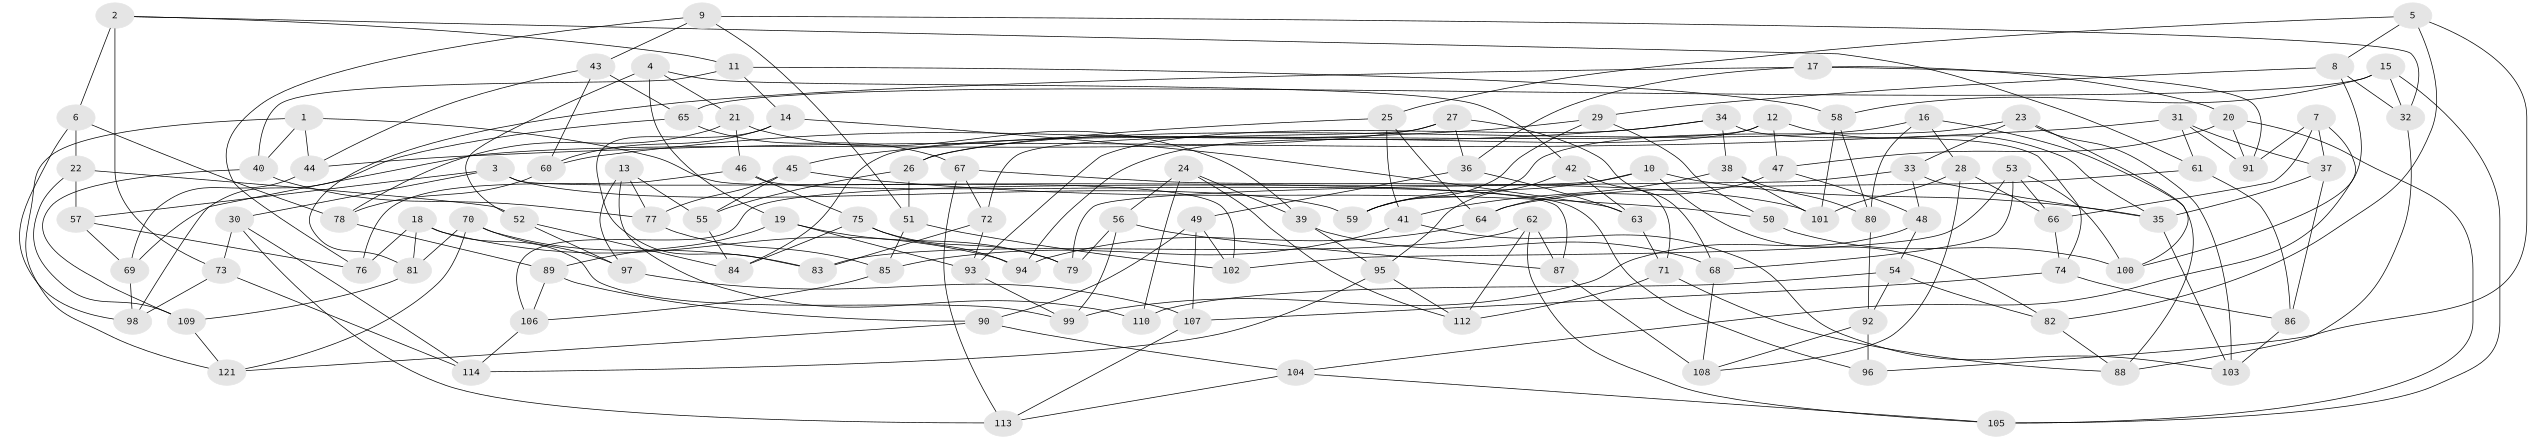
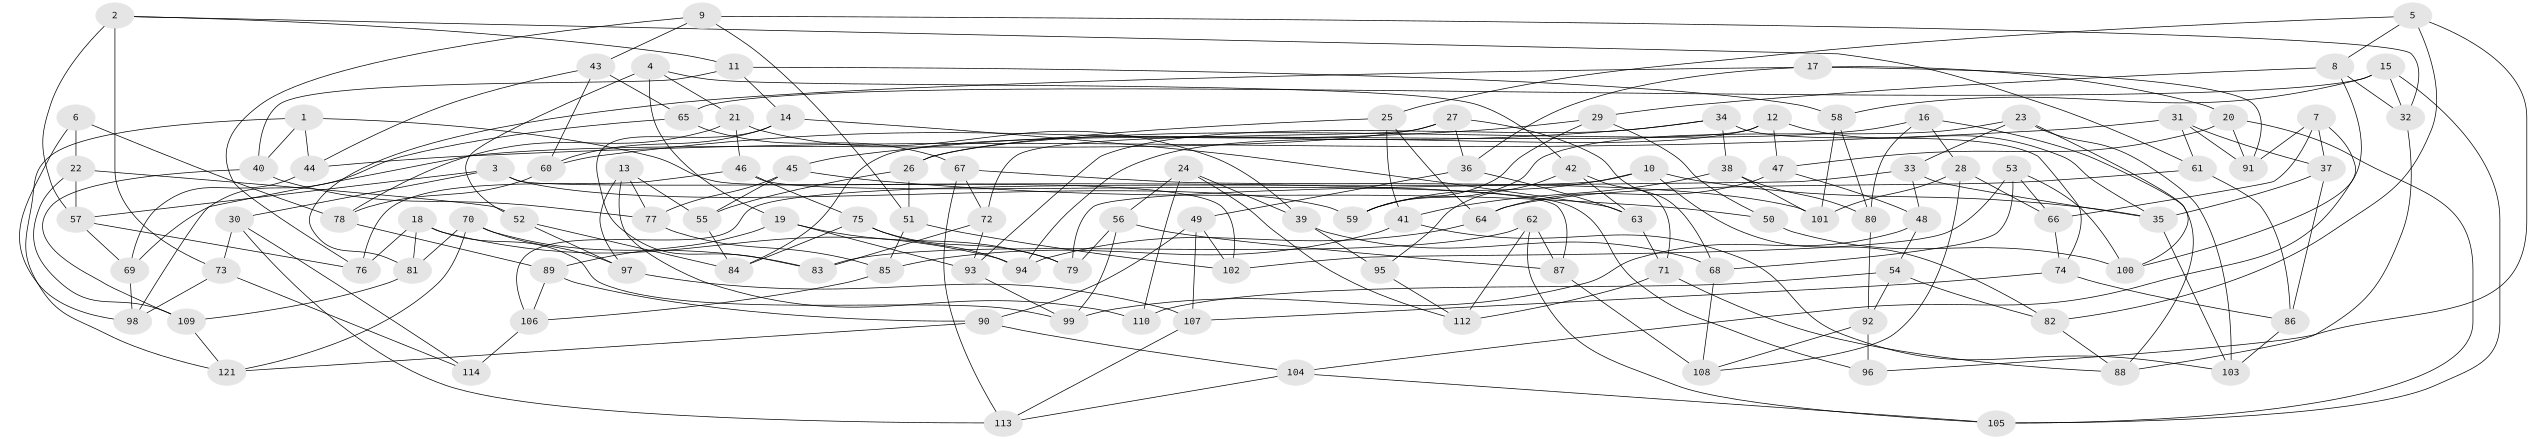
edge "2" -- "6": now "2" -- "57"
edge "95" -- "114": removed
